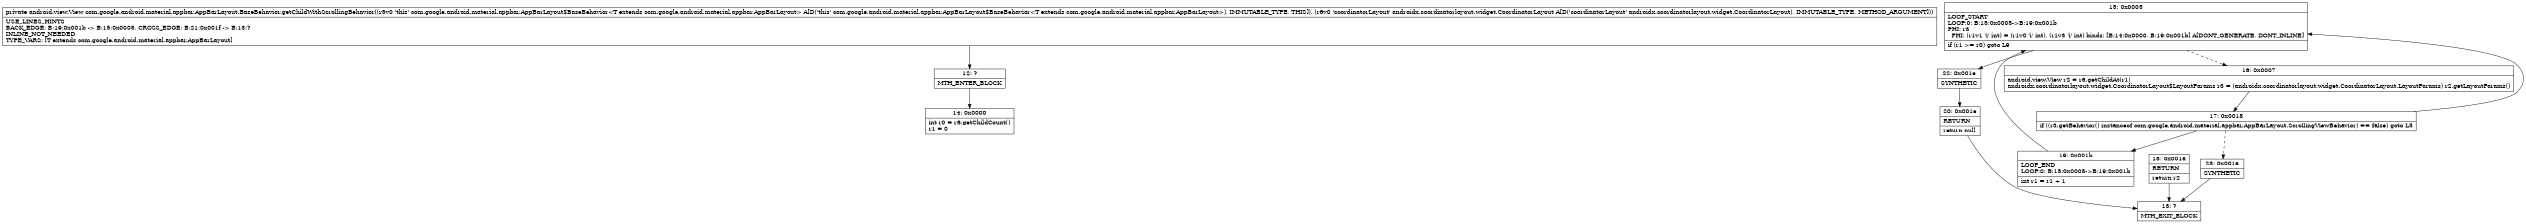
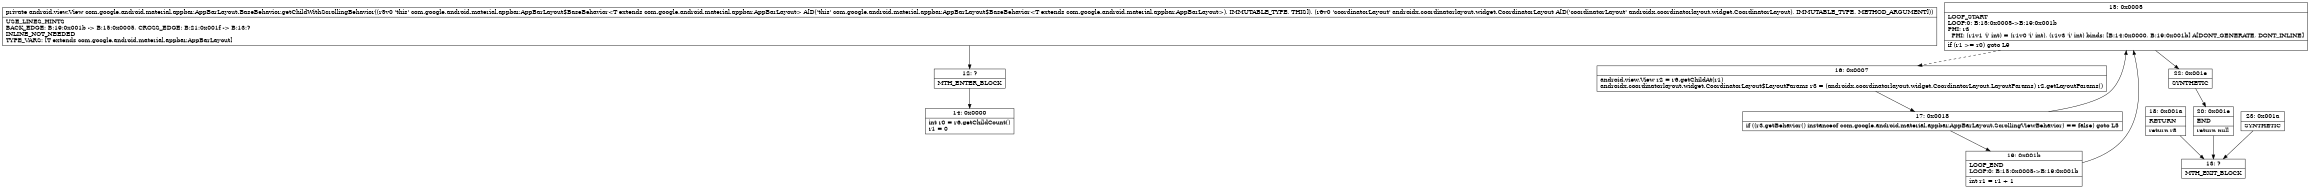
node "20: 0x001e": text "RETURN" -> "END"
edge "17: 0x0018" -> "23: 0x001a": removed
node "18: 0x001a": text "return r2" -> "return r8"
